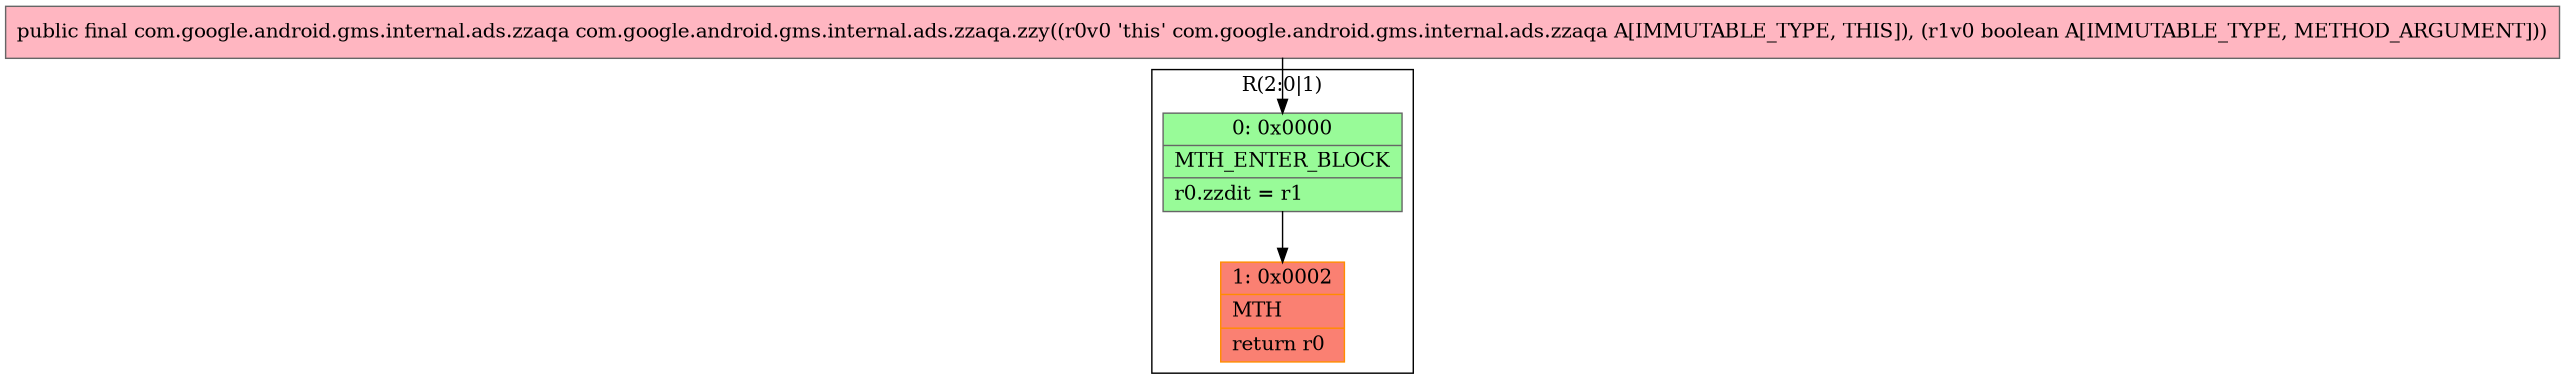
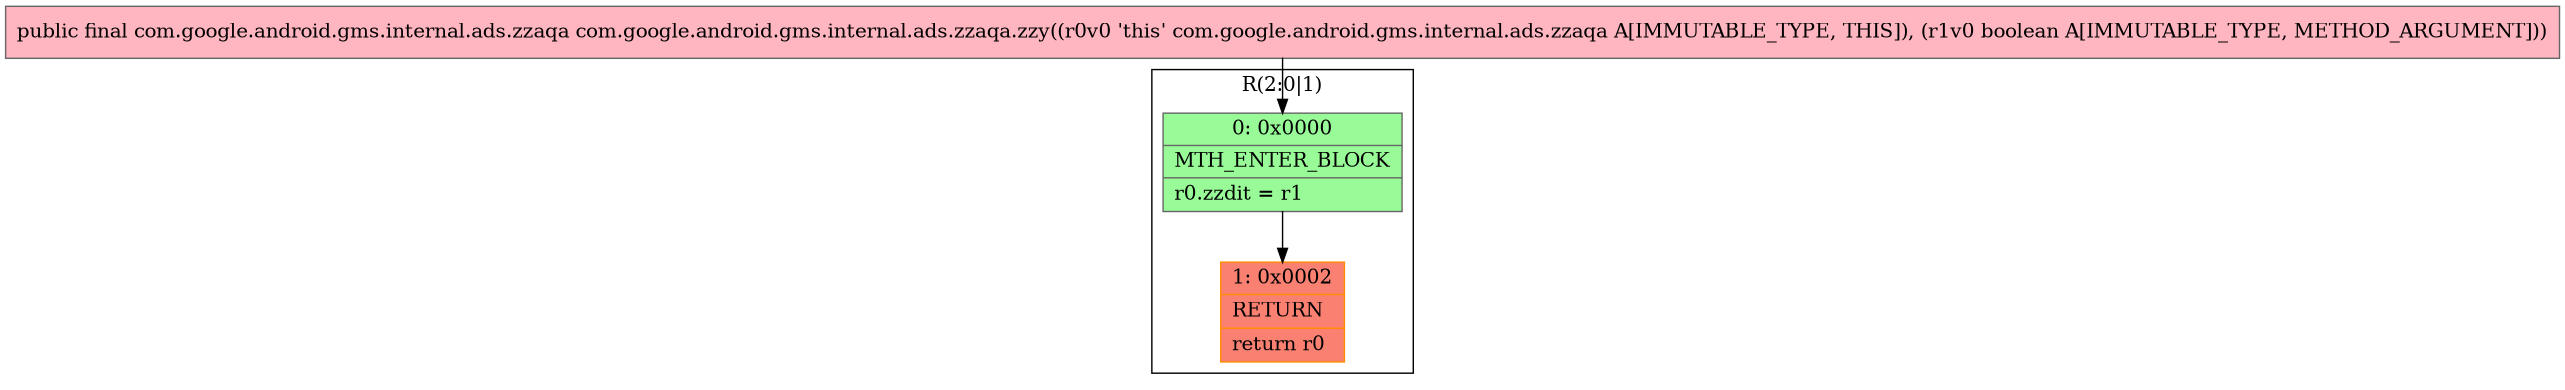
node "1: 0x0002": text "MTH" -> "RETURN"
